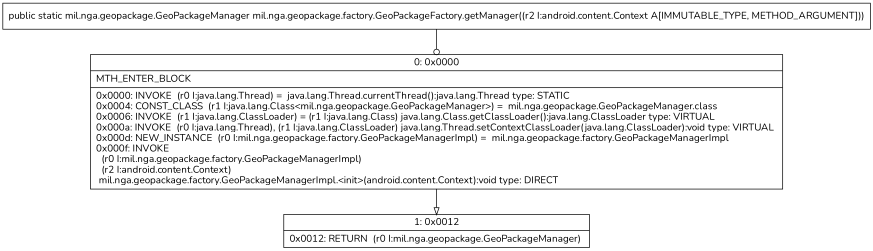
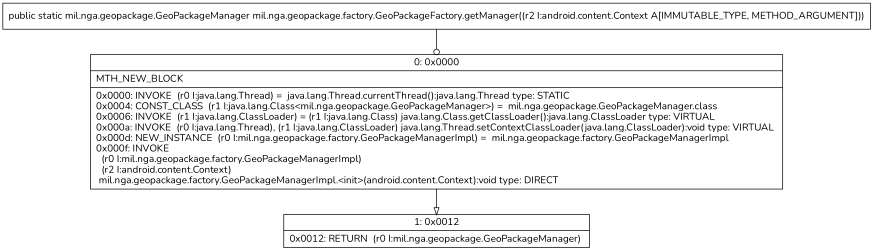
node "0: 0x0000": text "MTH_ENTER_BLOCK" -> "MTH_NEW_BLOCK"
